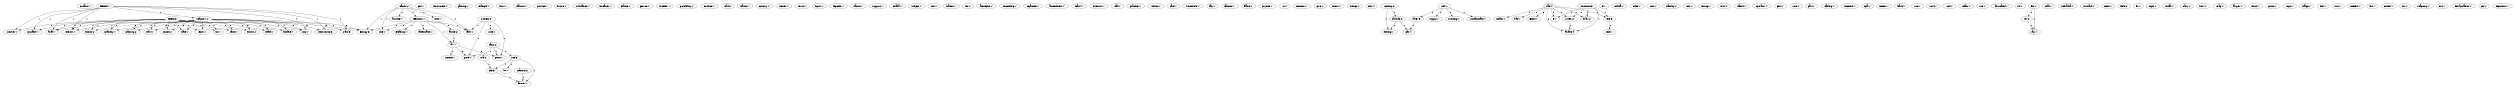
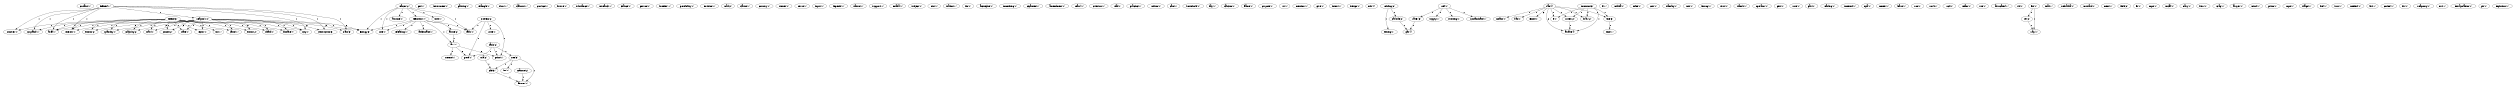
edge "weapon(10)" -> "isn(1)": removed, label "1"
edge "carbide(2)" -> "fishing(1)": removed, label "1"
